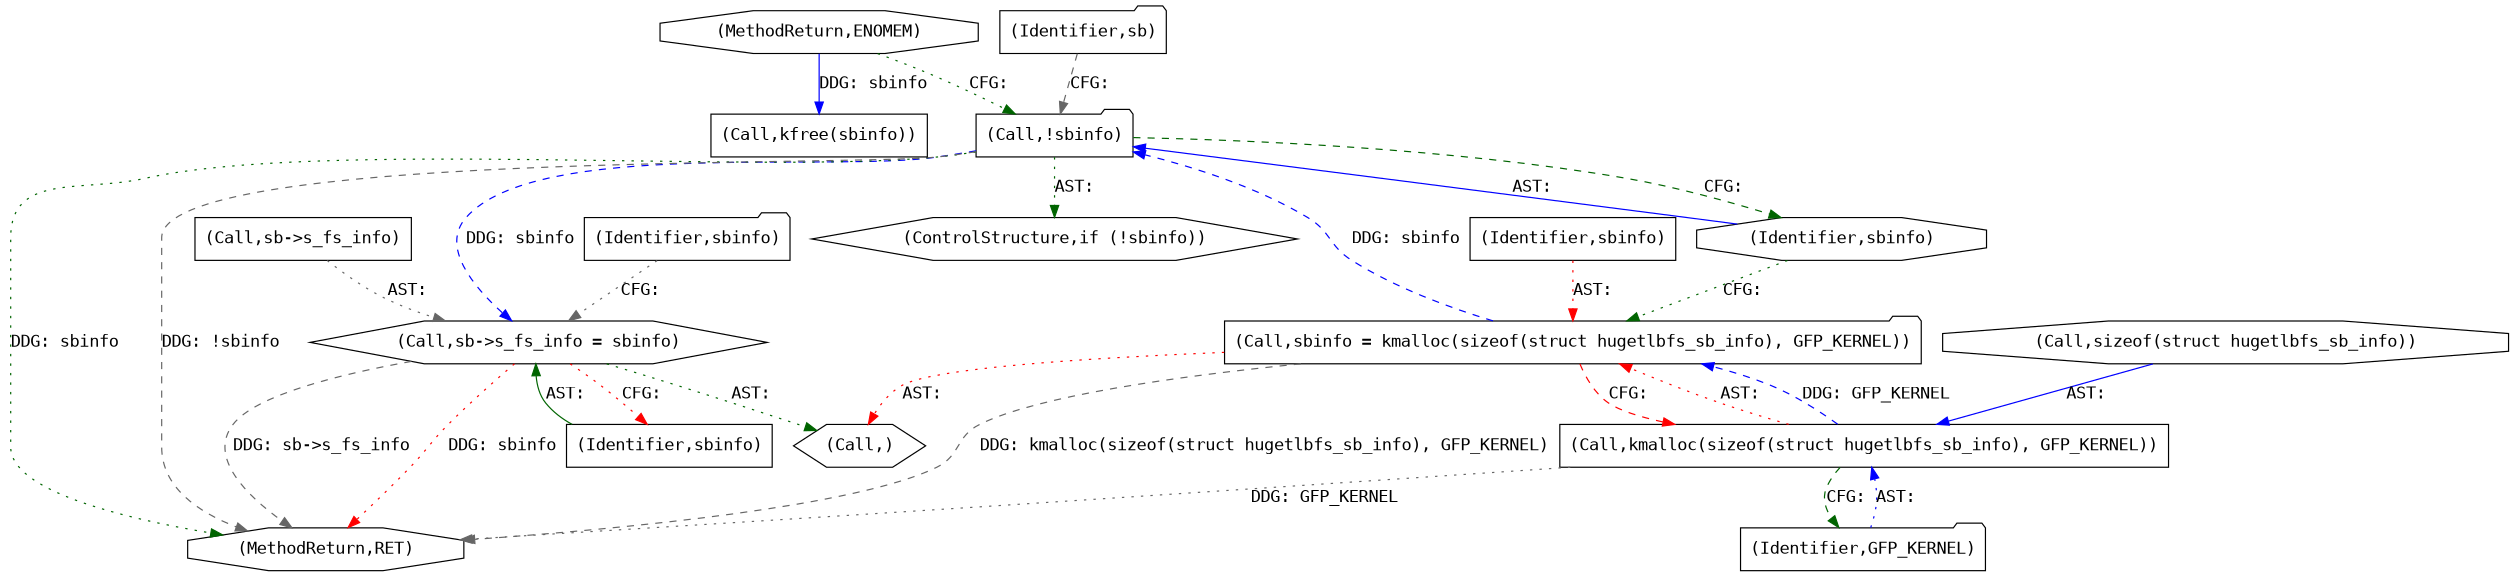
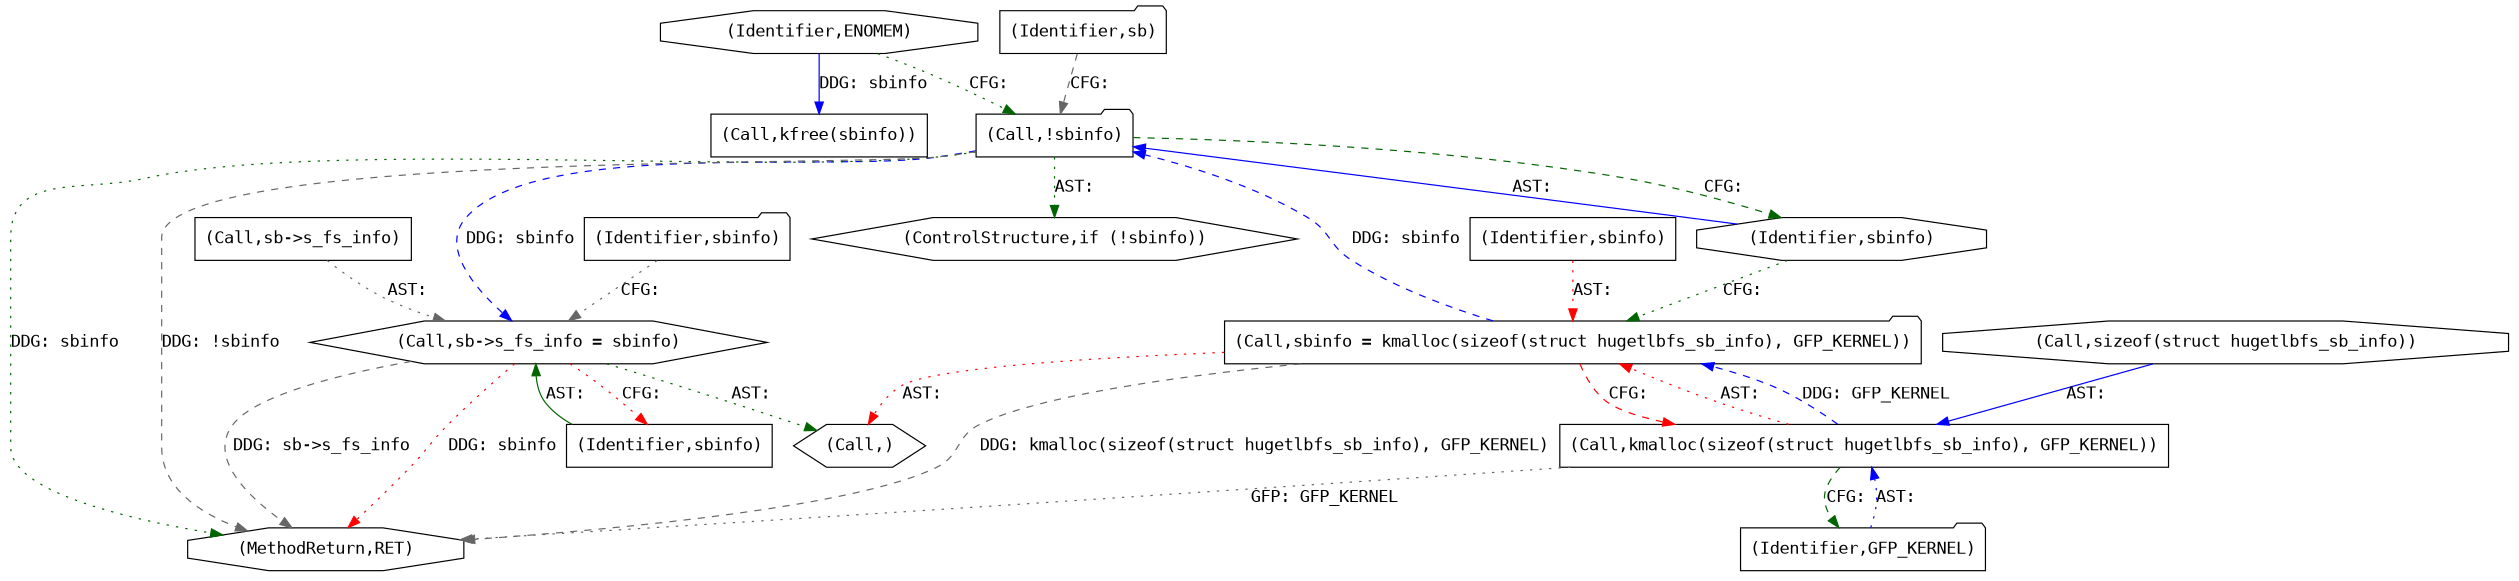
node "(MethodReturn,ENOMEM)": label "(MethodReturn,ENOMEM)" -> "(Identifier,ENOMEM)"
edge "(Call,kmalloc(sizeof(struct hugetlbfs_sb_info), GFP_KERNEL))" -> "(MethodReturn,RET)": label "DDG: GFP_KERNEL" -> "GFP: GFP_KERNEL"
